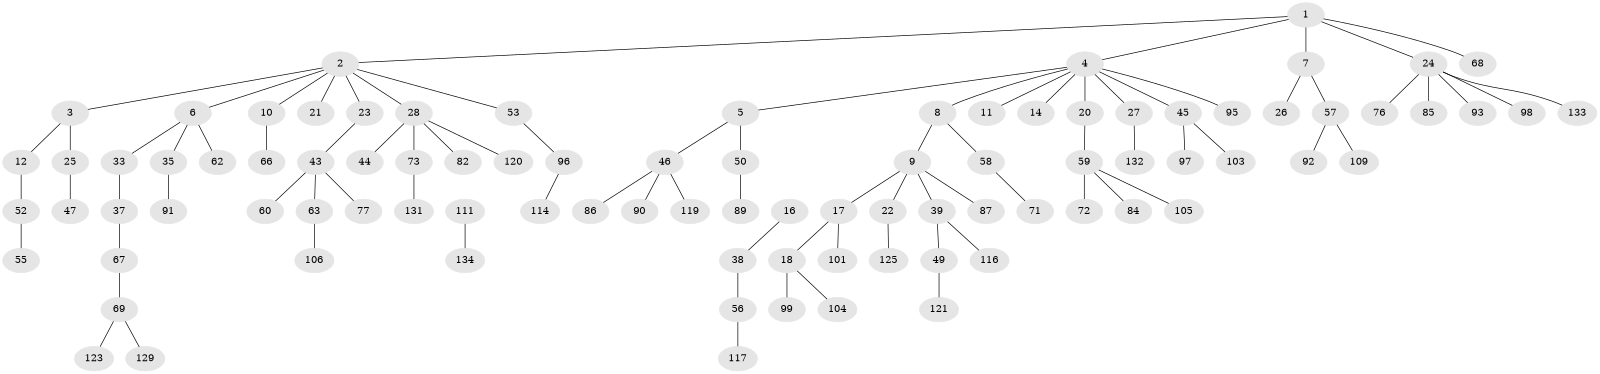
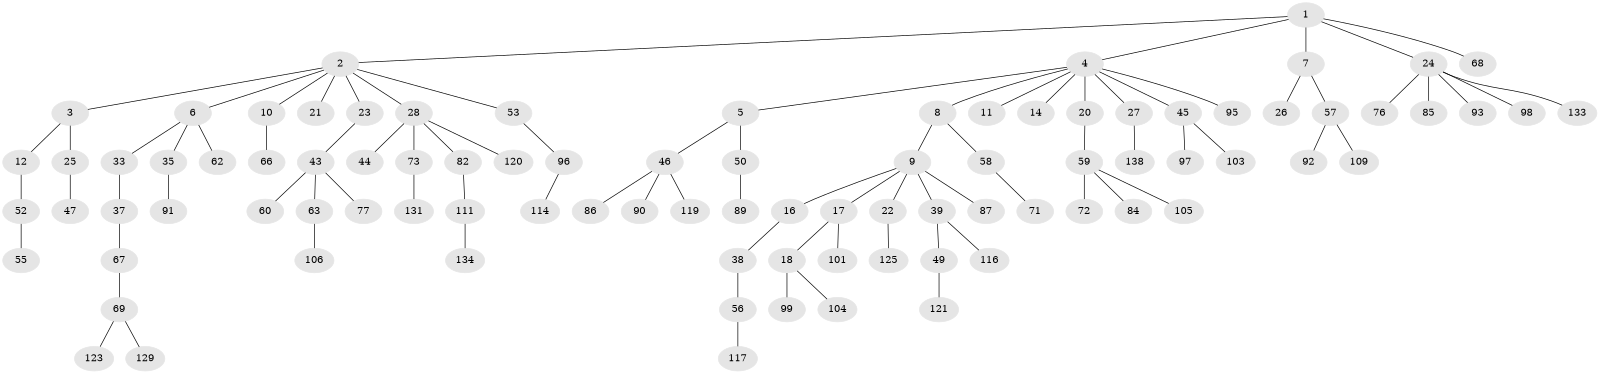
node "132": label "132" -> "138"
edge "9" -- "16": added
edge "82" -- "111": added
